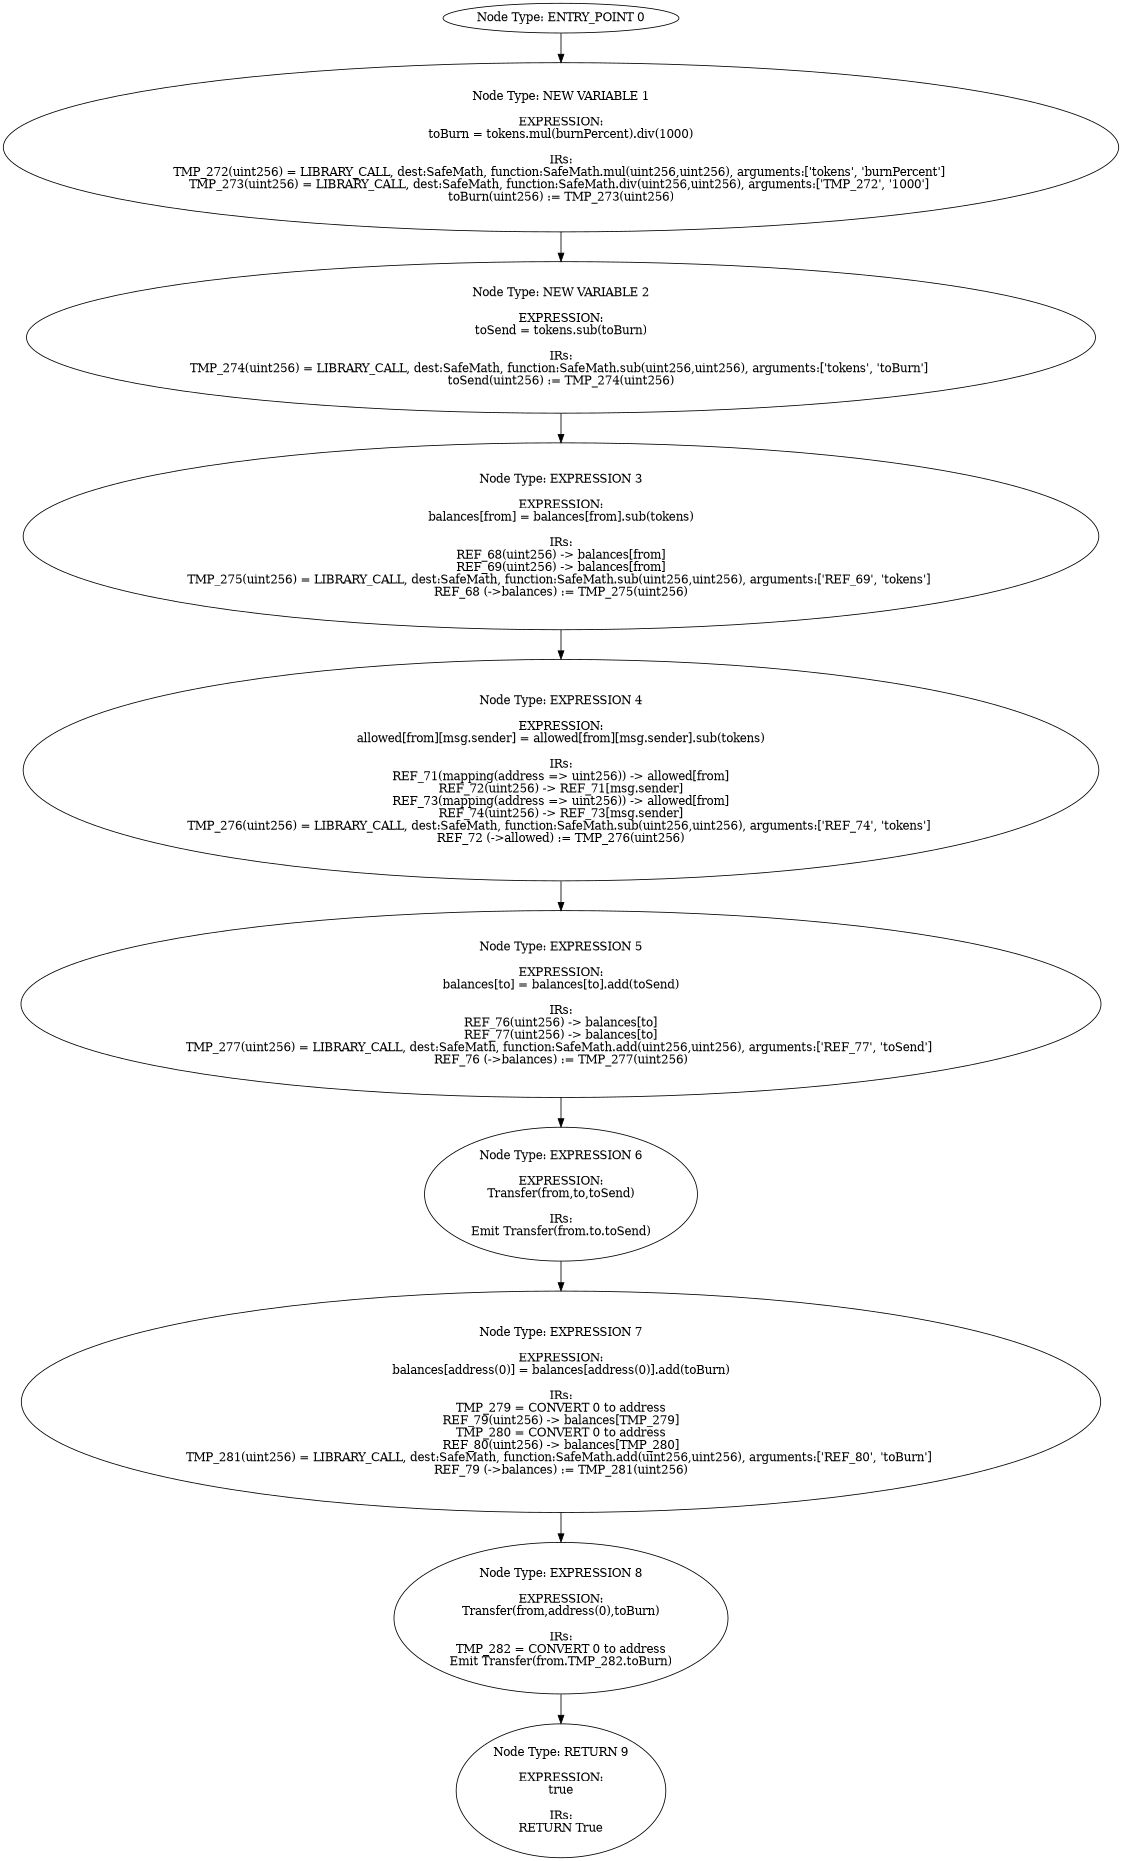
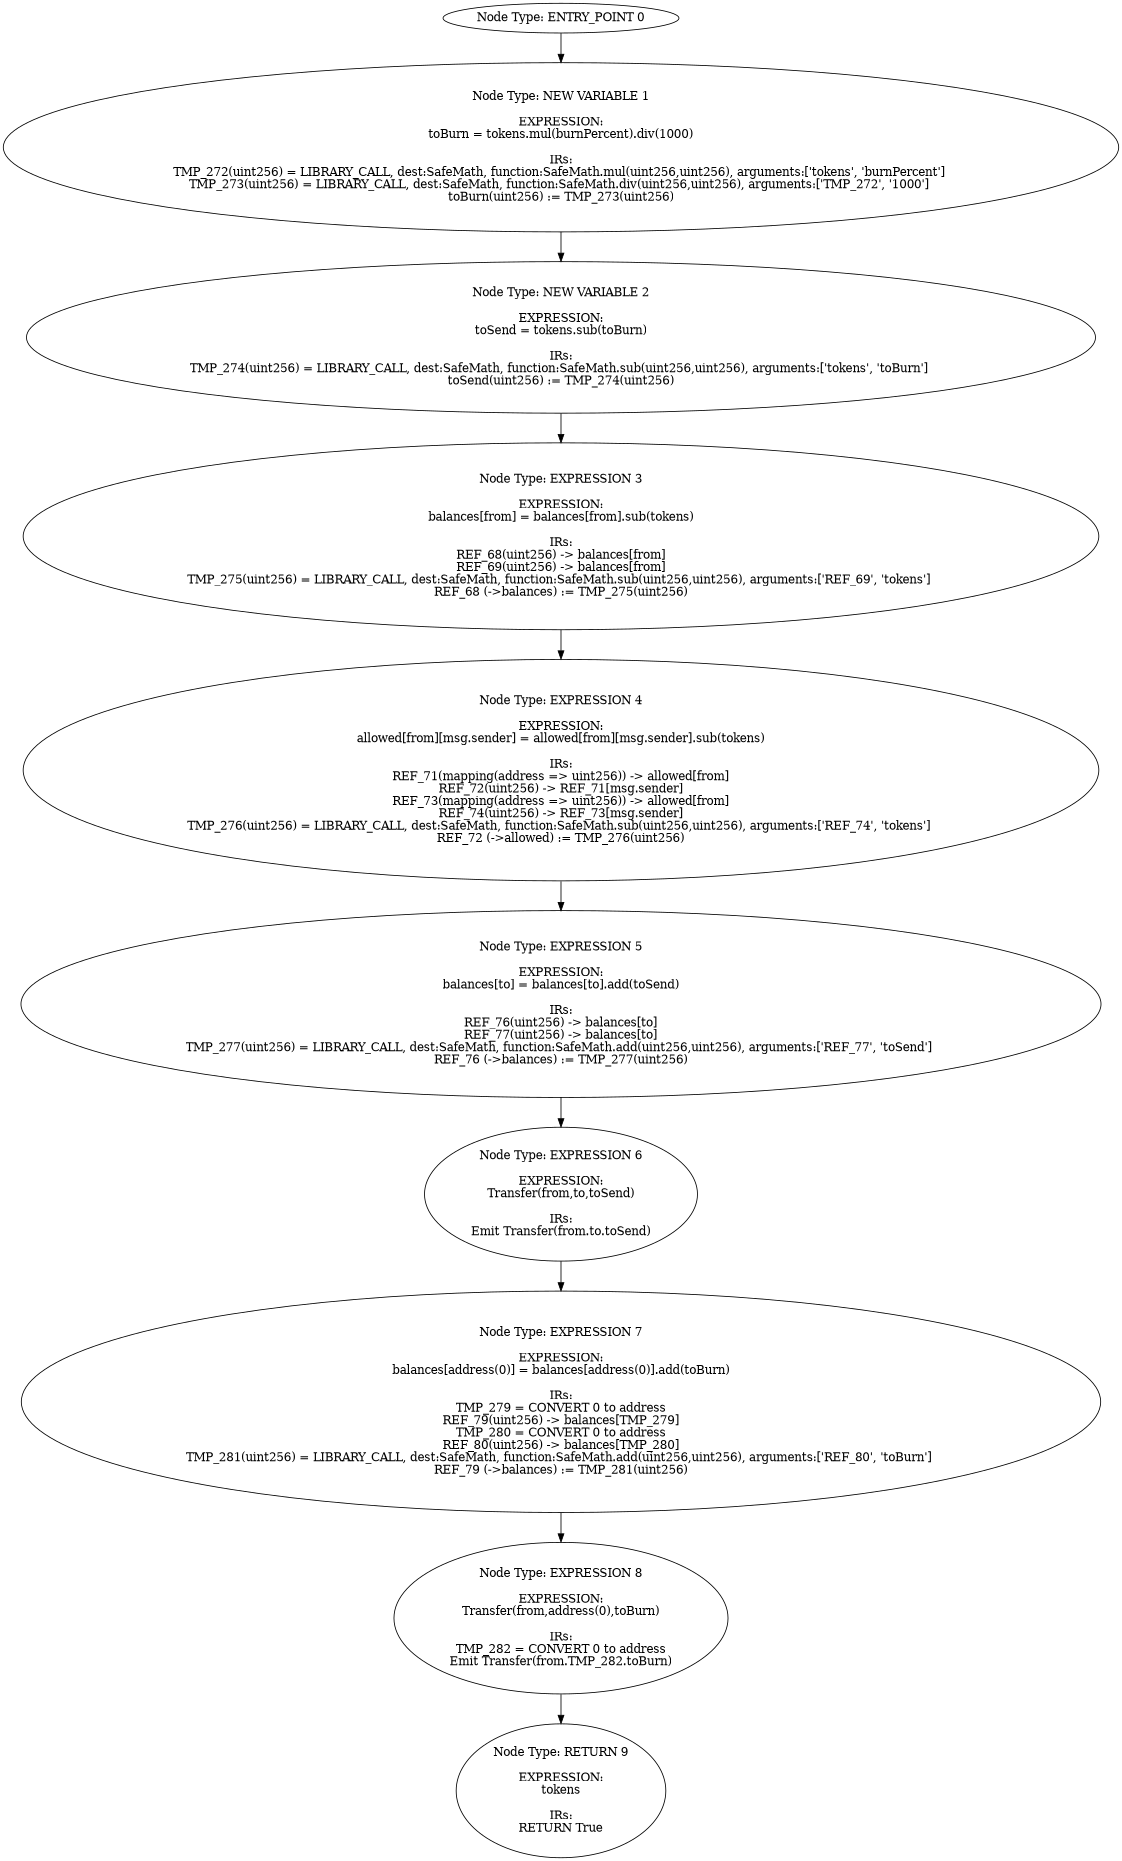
node "Node Type: RETURN 9 EXPRESSION: true IRs: RETURN True": label "Node Type: RETURN 9 EXPRESSION: true IRs: RETURN True" -> "Node Type: RETURN 9 EXPRESSION: tokens IRs: RETURN True"
